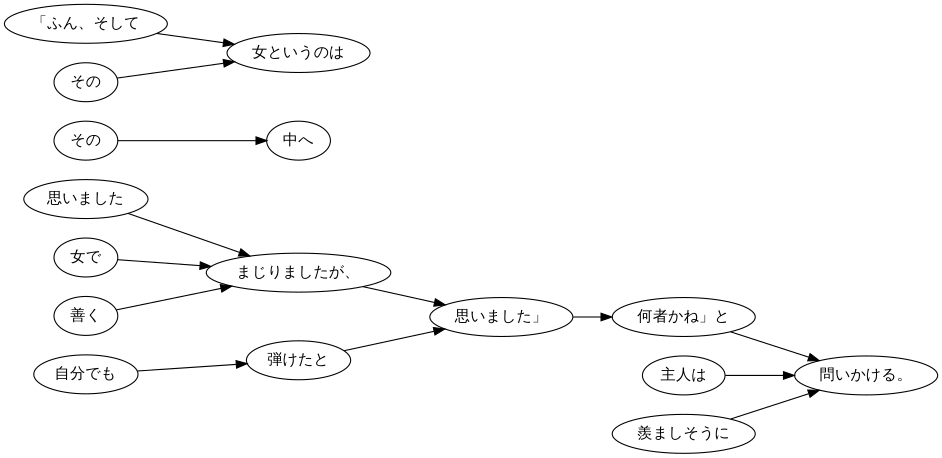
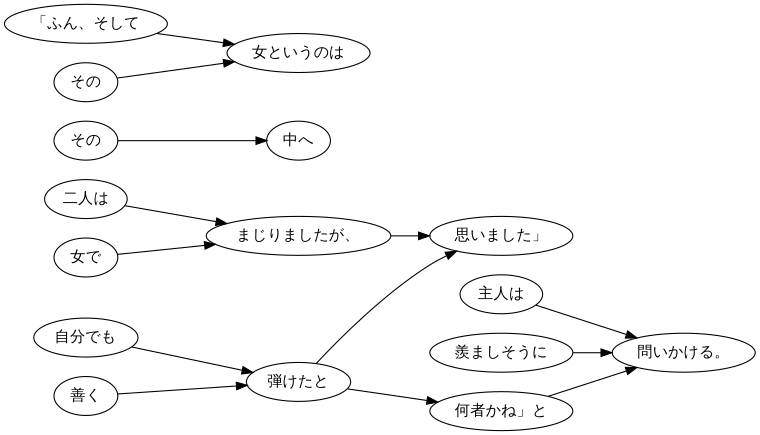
node "思いました": label "思いました" -> "二人は"
edge "善く" -> "まじりましたが、": now "善く" -> "弾けたと"
edge "思いました」" -> "何者かね」と": now "弾けたと" -> "何者かね」と"
